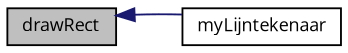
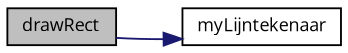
edge "myLijntekenaar" -> "drawRect": reversed
